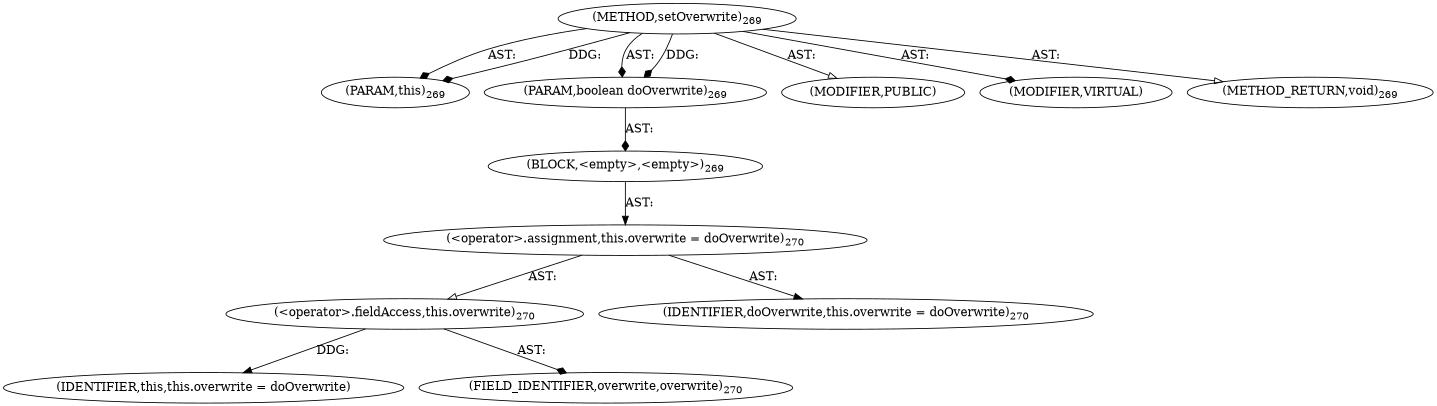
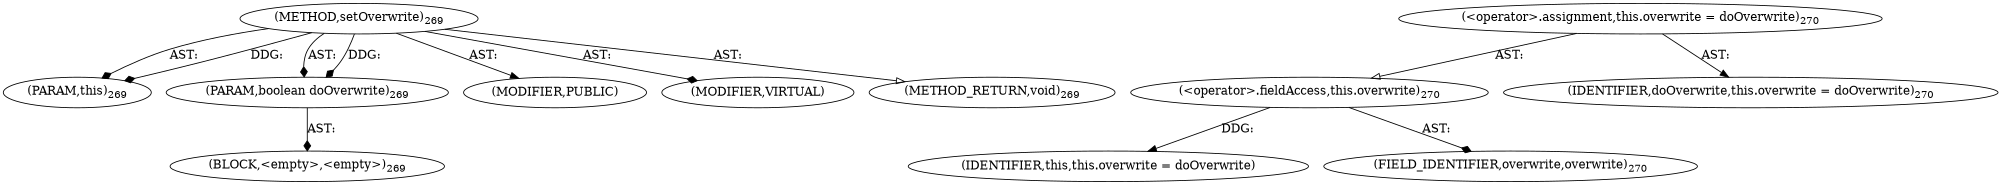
edge "(METHOD,setOverwrite)" -> "(MODIFIER,PUBLIC)": arrowhead onormal -> normal
edge "(BLOCK,<empty>,<empty>)" -> "(<operator>.assignment,this.overwrite = doOverwrite)": removed, label "AST:"
